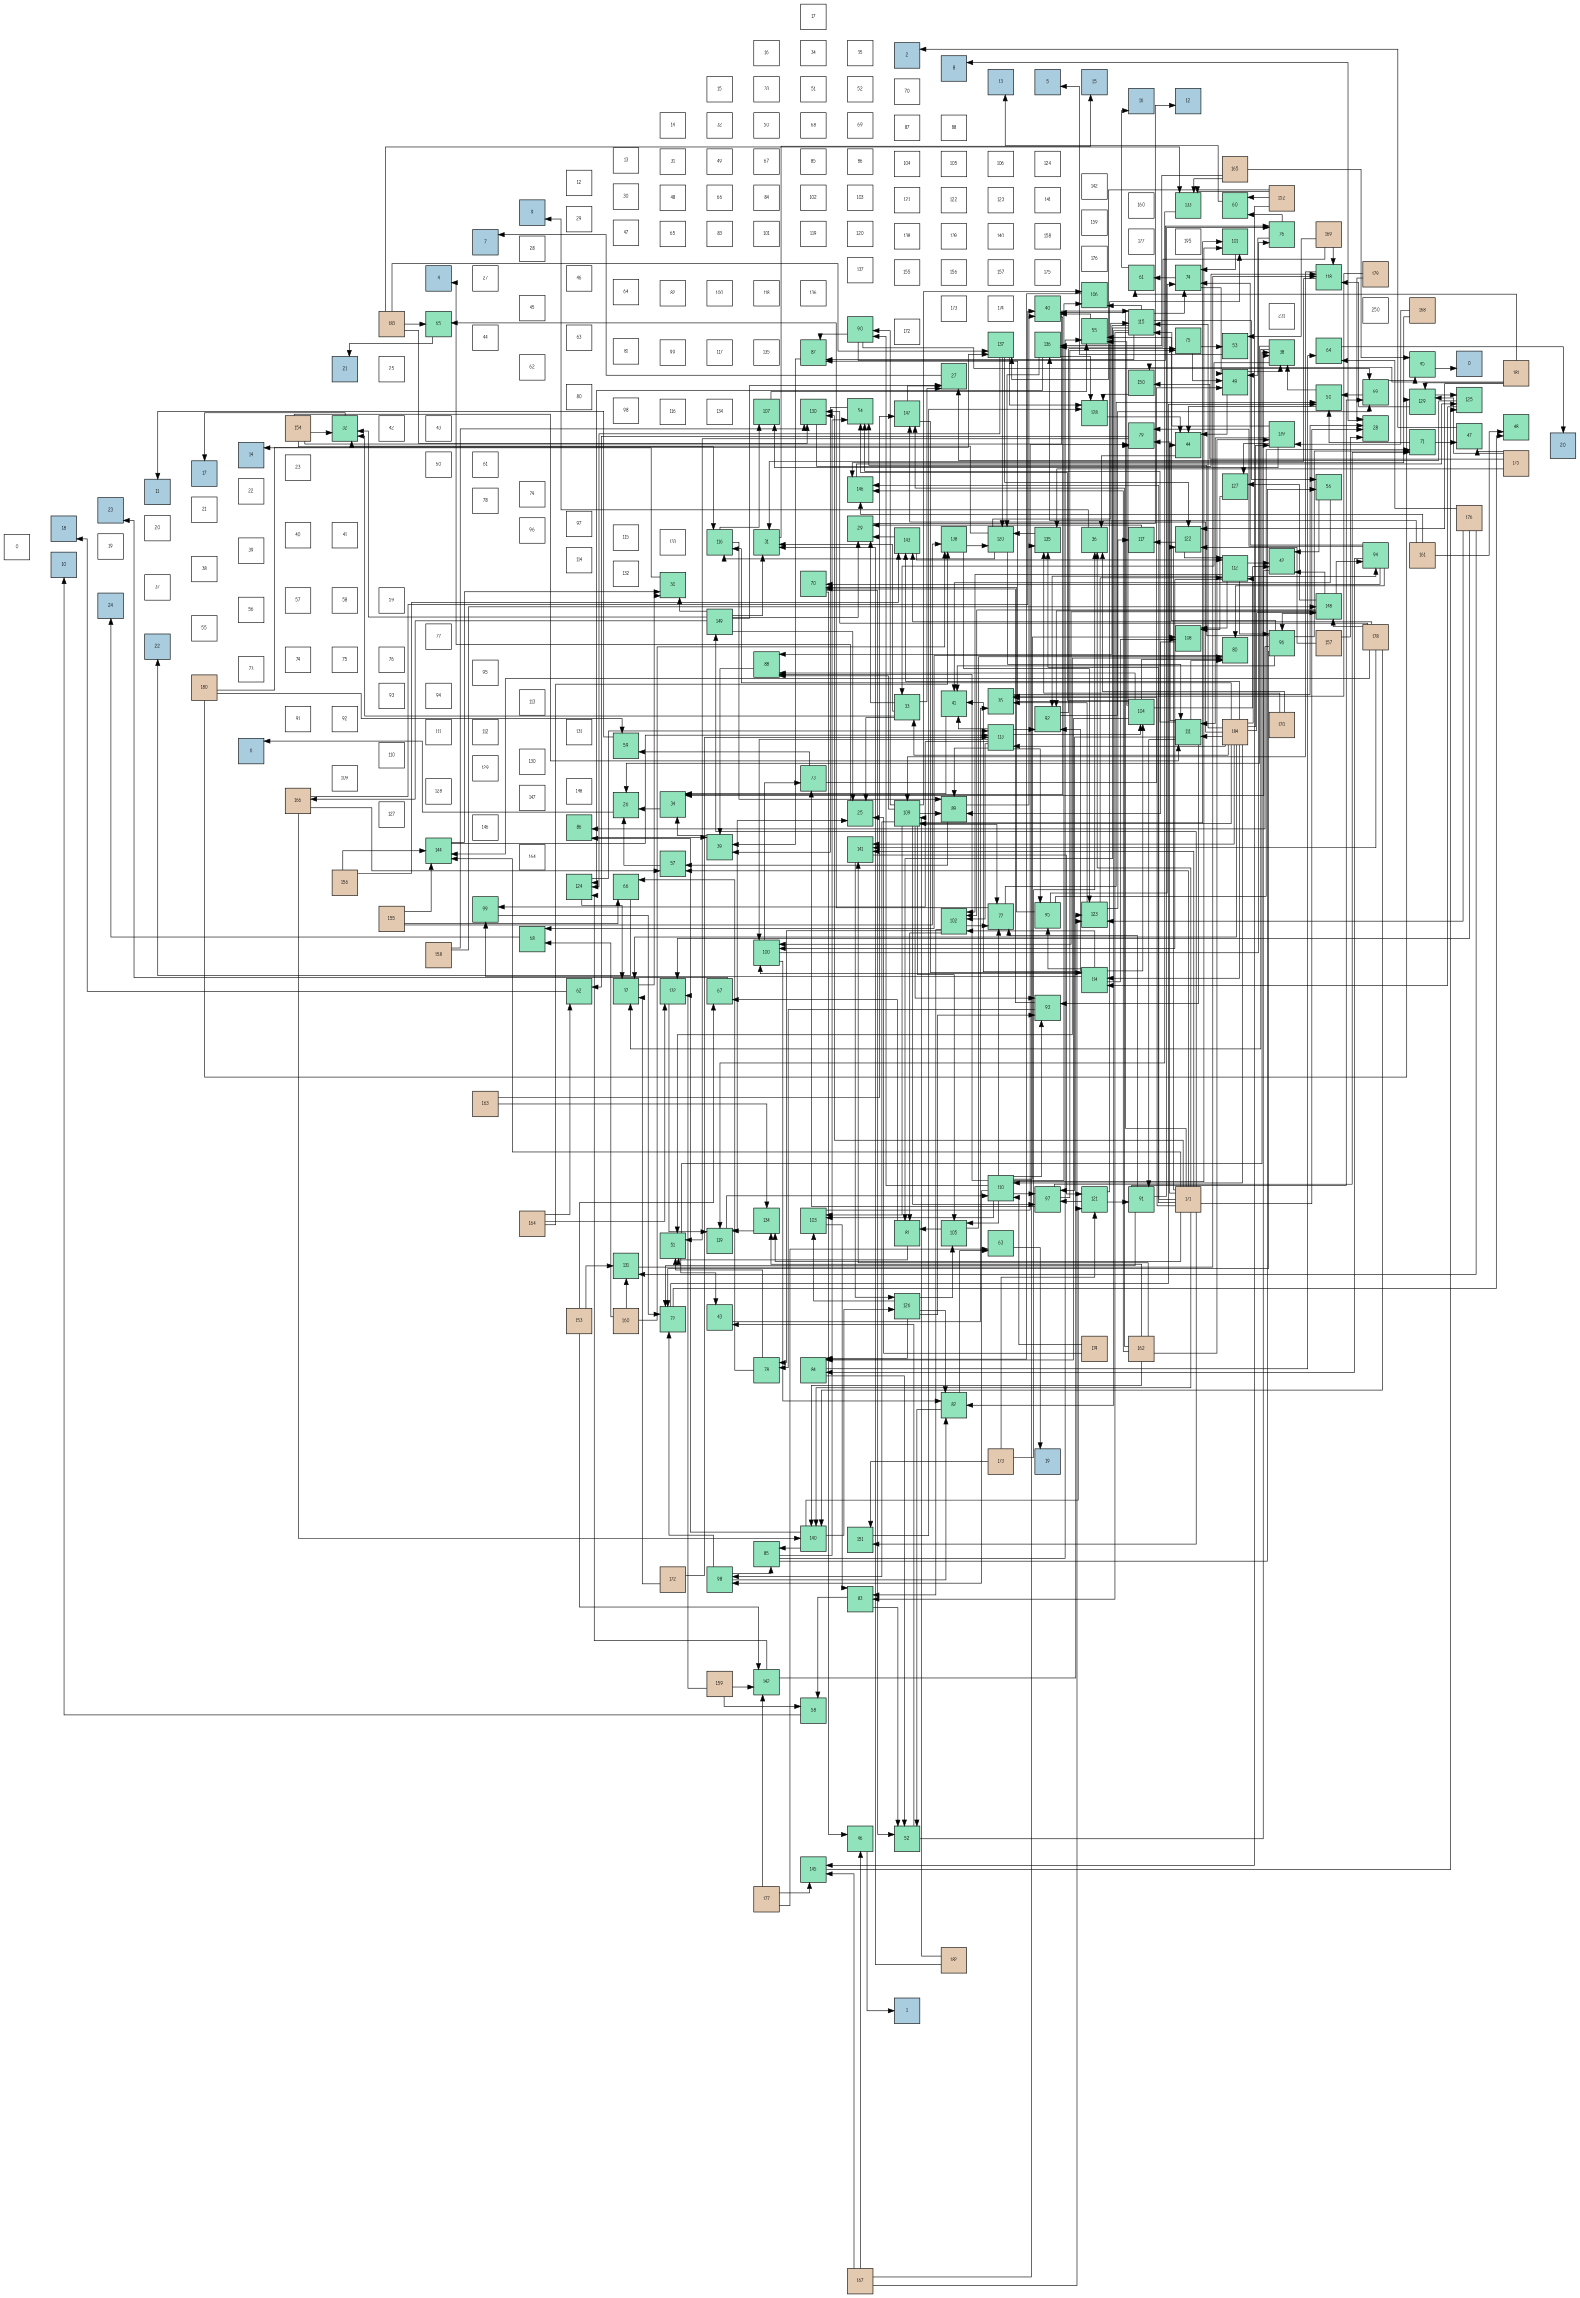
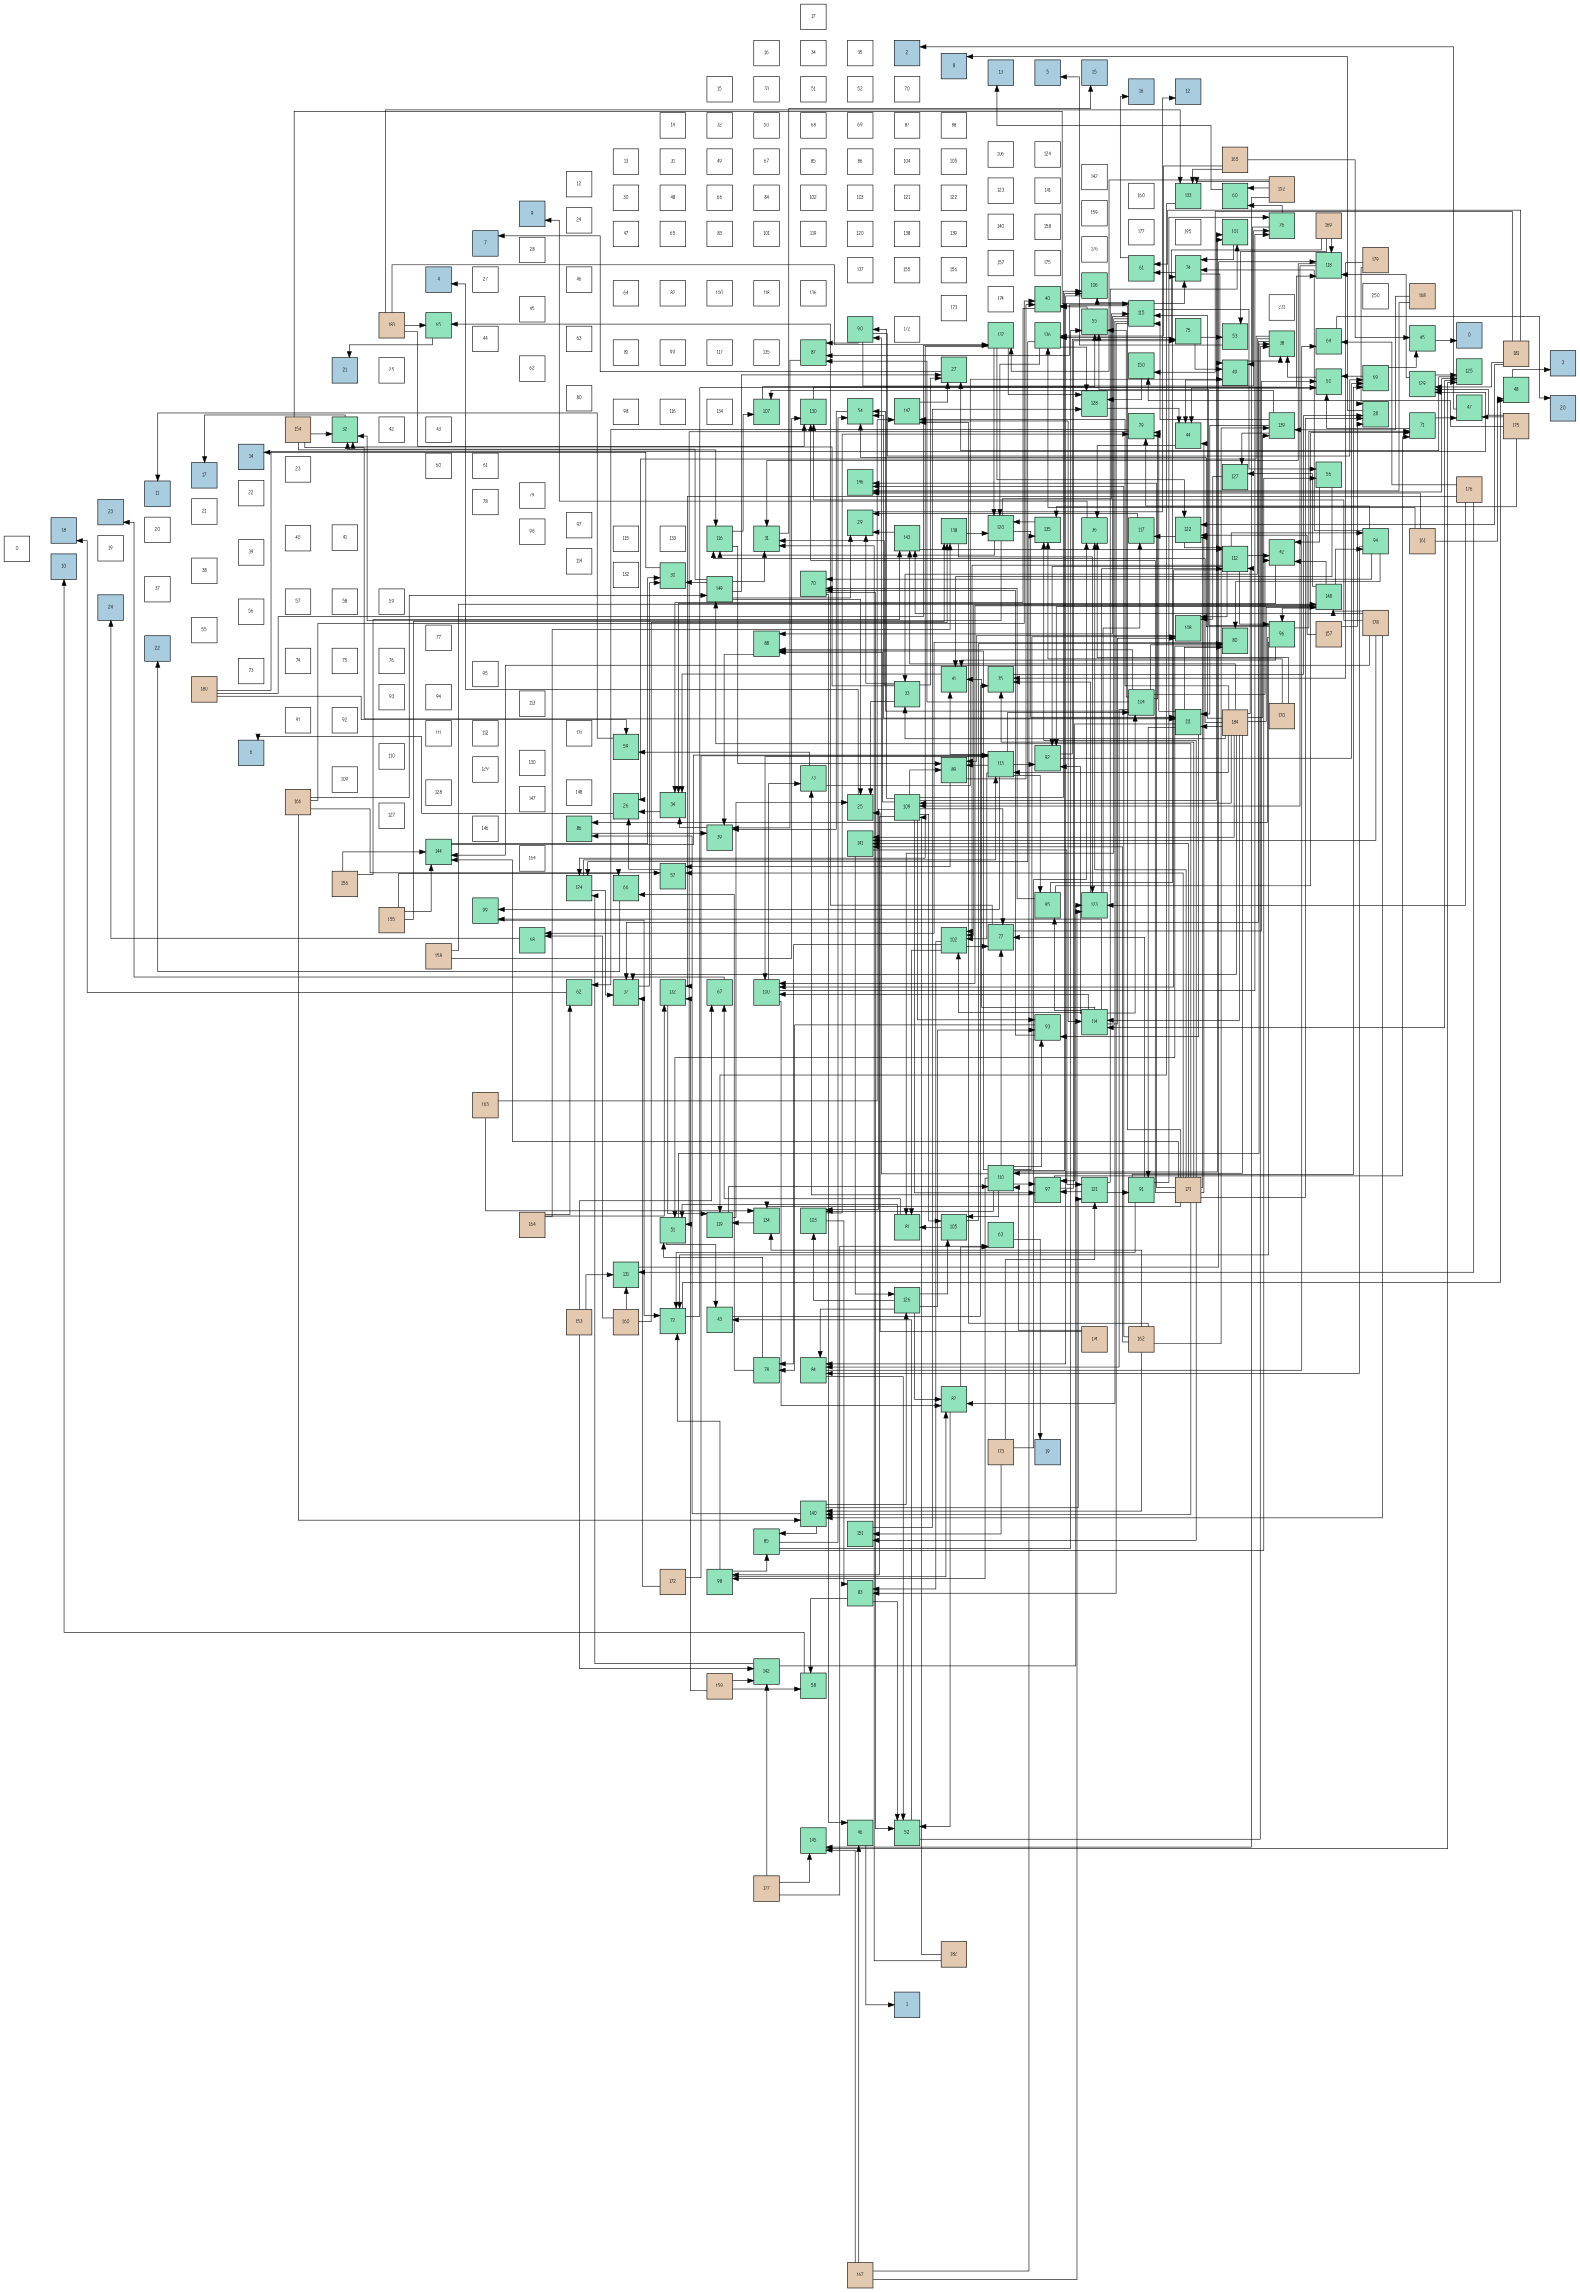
node "3": added
edge "149" -> "166": reversed
